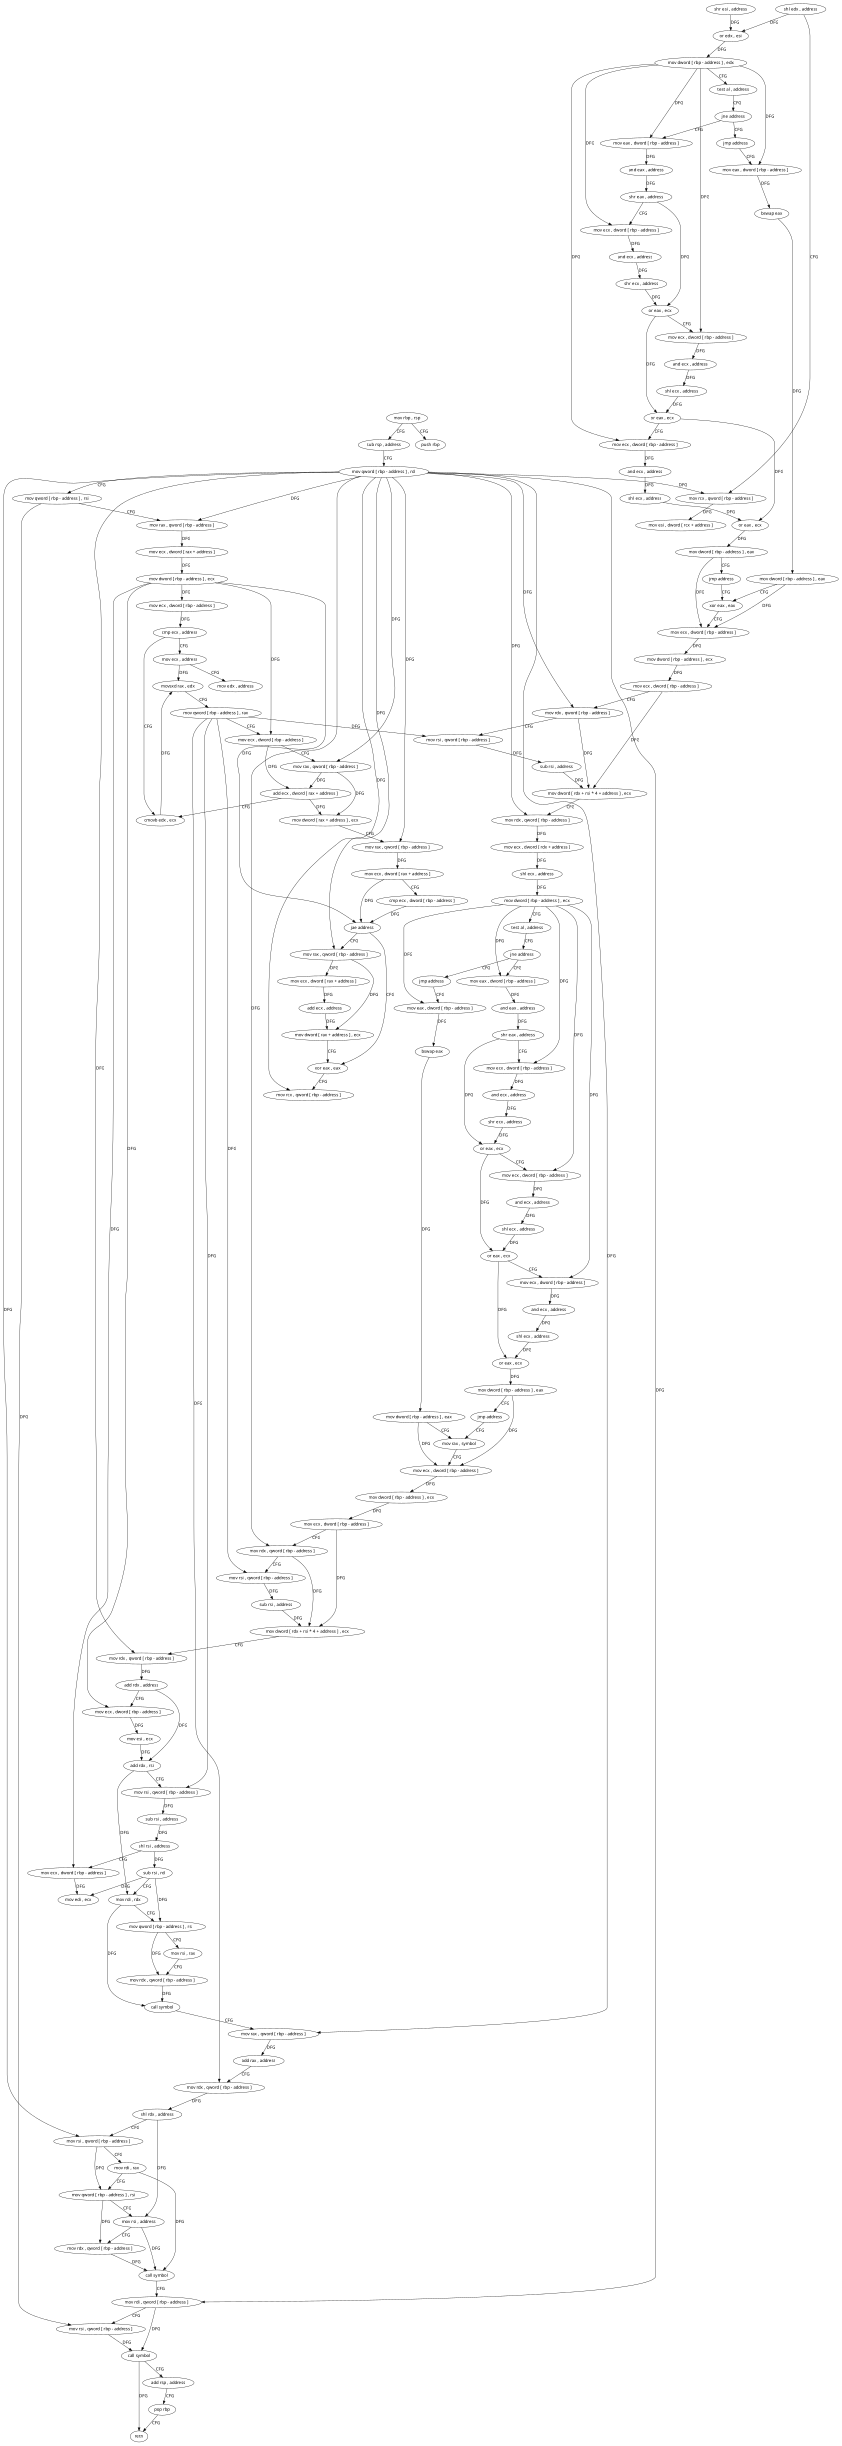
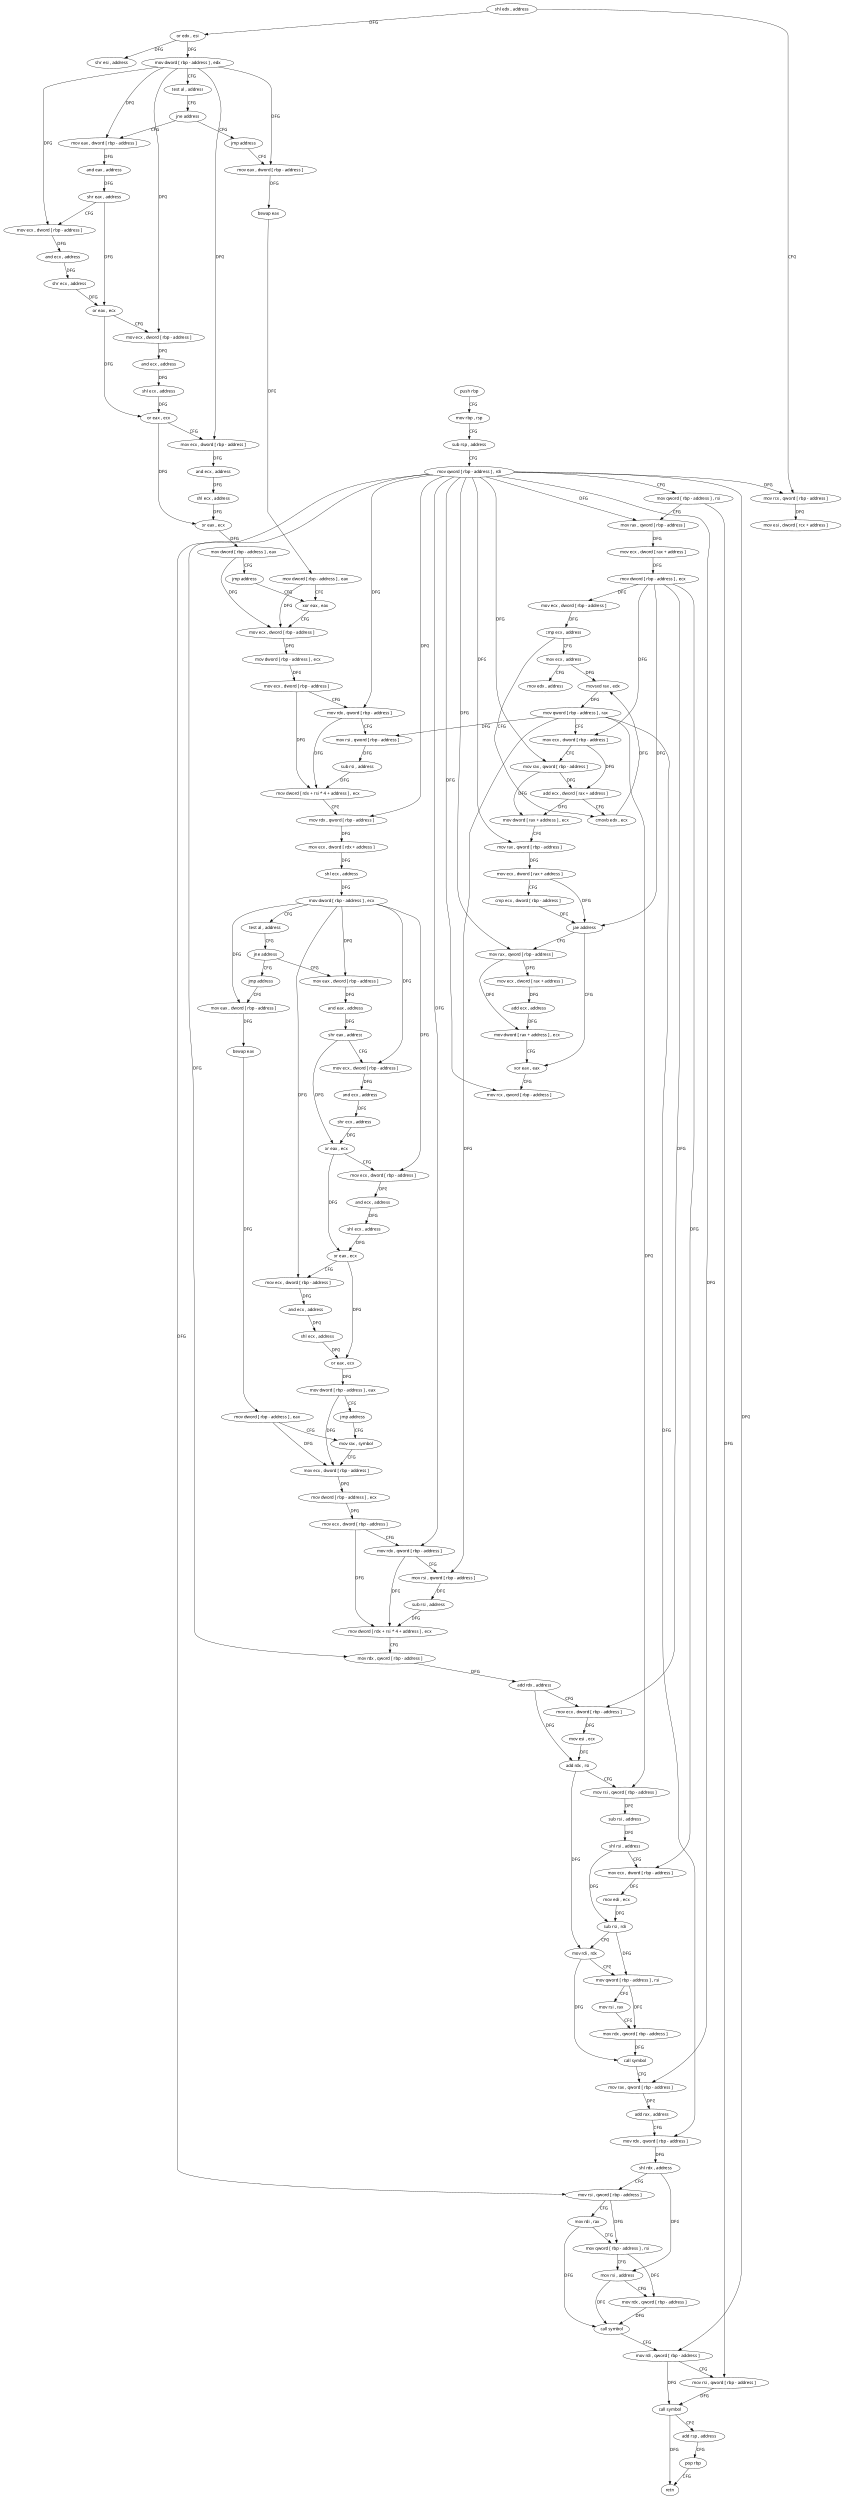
edge "shr esi , address" -> "or edx , esi": reversed
edge "mov rbp , rsp" -> "push rbp": reversed
edge "movsxd rax , edx" -> "mov qword [ rbp - address ] , rax": label "CFG" -> "DFG"
edge "sub rsi , rdi" -> "mov edi , ecx": reversed
